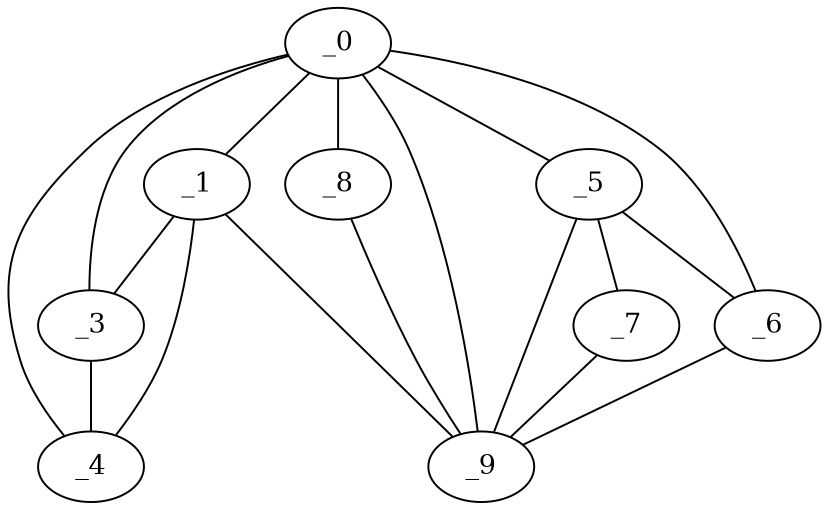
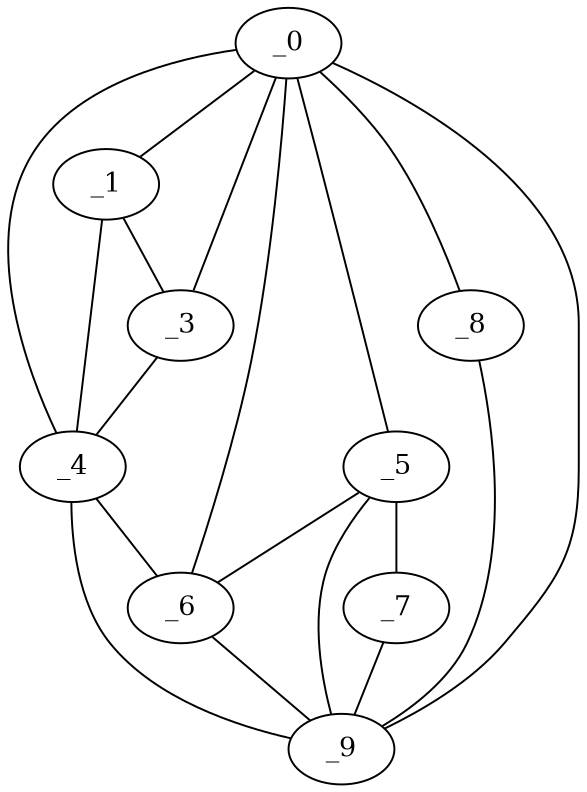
edge "_1" -- "_9": now "_4" -- "_9"
edge "_4" -- "_6": added
